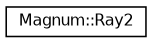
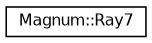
node "Magnum::Ray2": label "Magnum::Ray2" -> "Magnum::Ray7"
